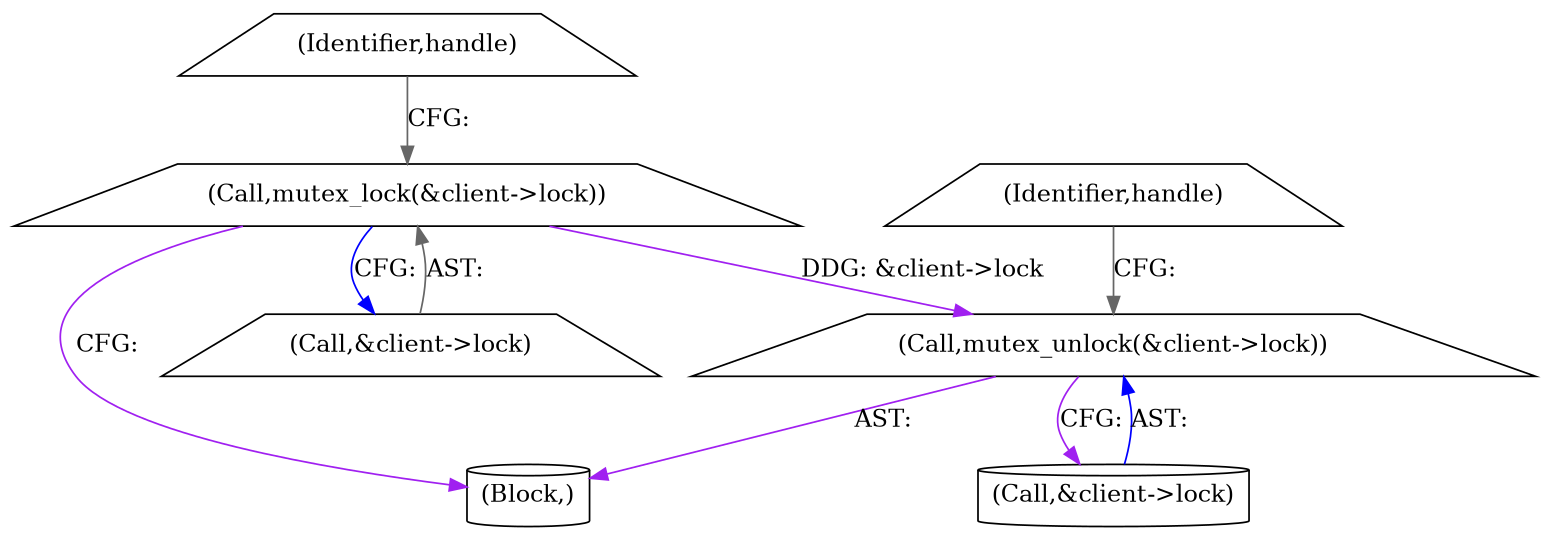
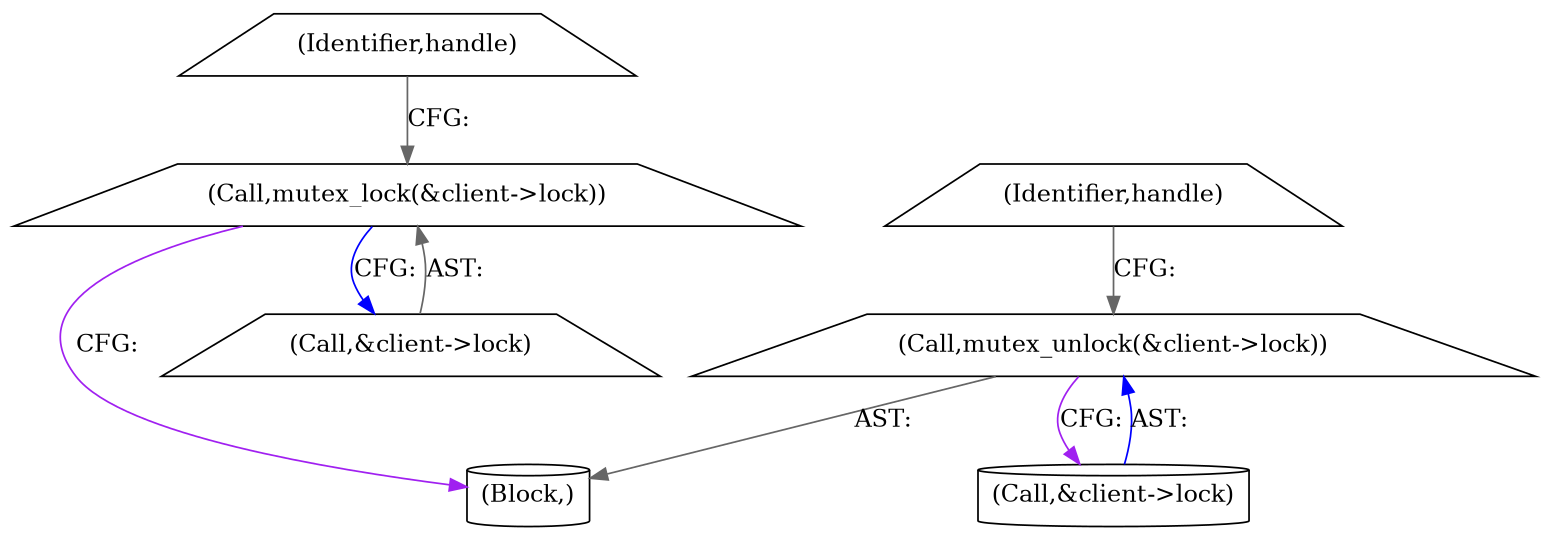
edge "(Call,mutex_lock(&client->lock))" -> "(Call,mutex_unlock(&client->lock))": removed, label "DDG: &client->lock"
edge "(Call,mutex_unlock(&client->lock))" -> "(Block,)": color purple -> gray40
